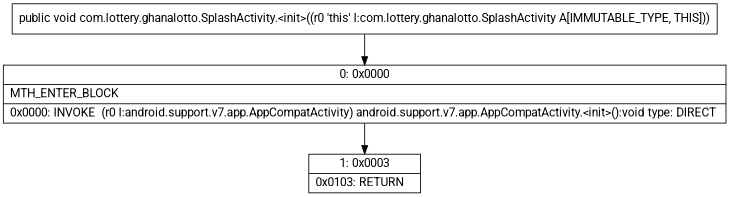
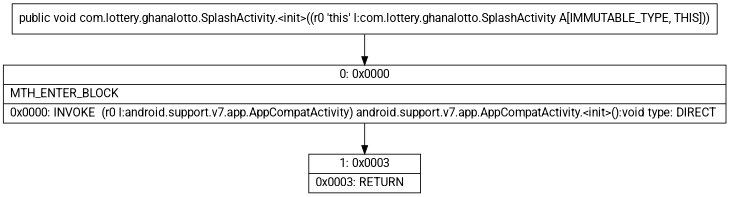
node "1: 0x0003": text "0x0103: RETURN" -> "0x0003: RETURN"
